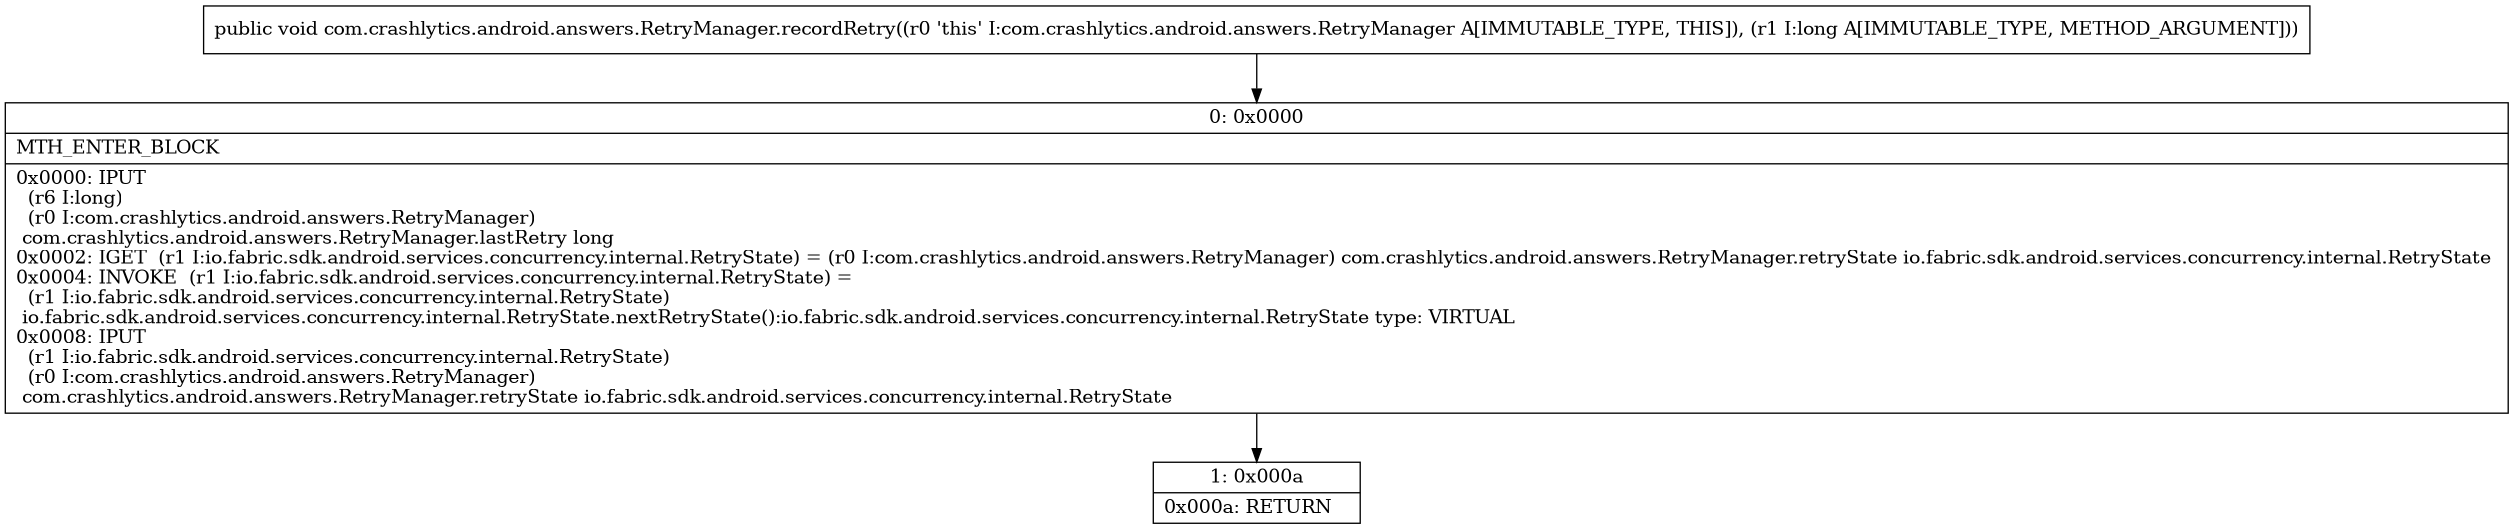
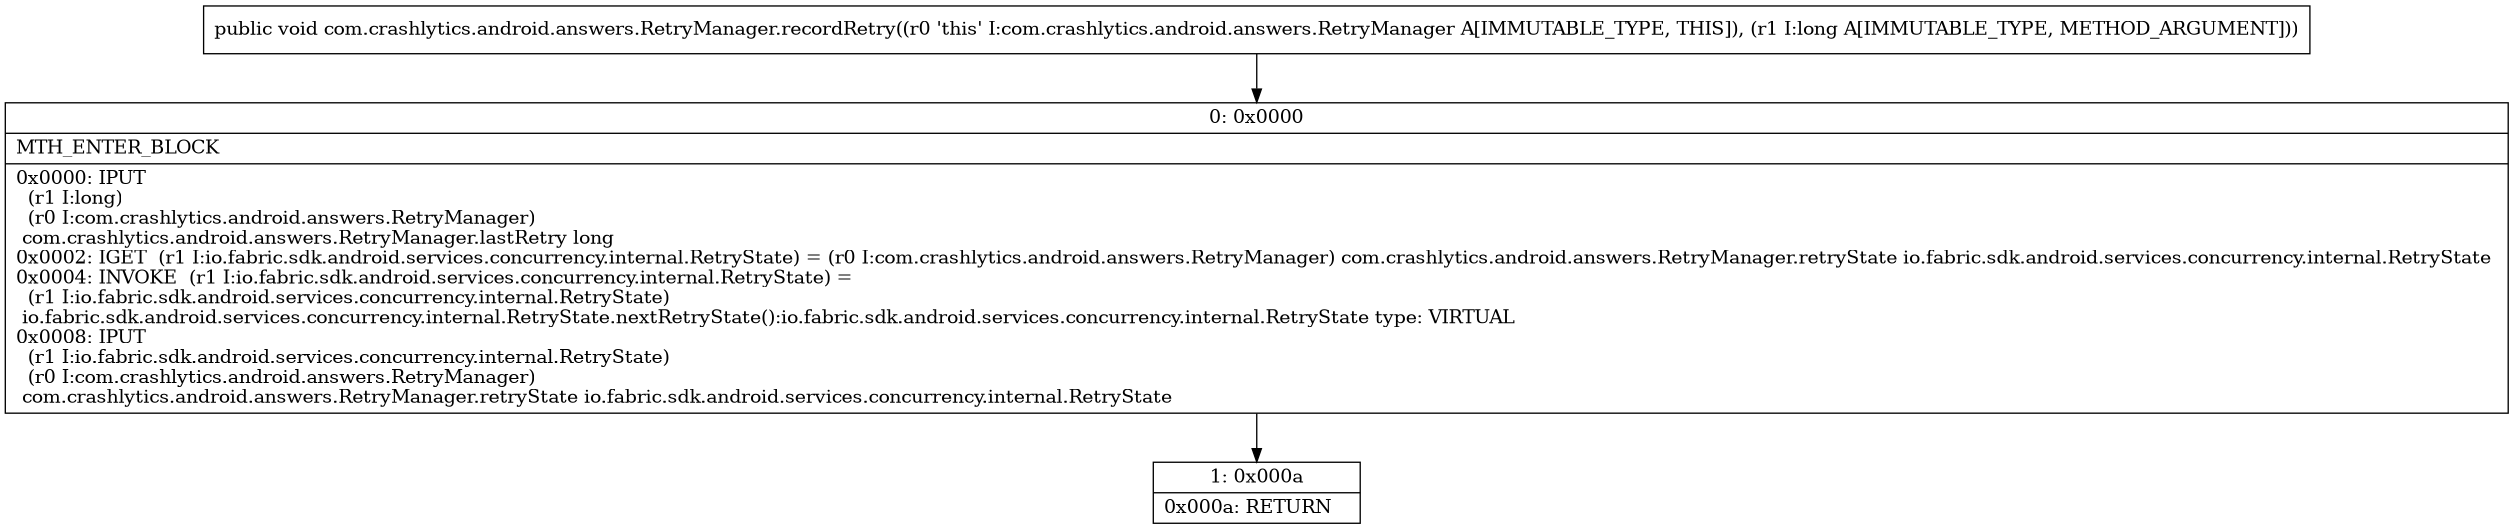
node "0: 0x0000": text "(r6 I:long)" -> "(r1 I:long)"
